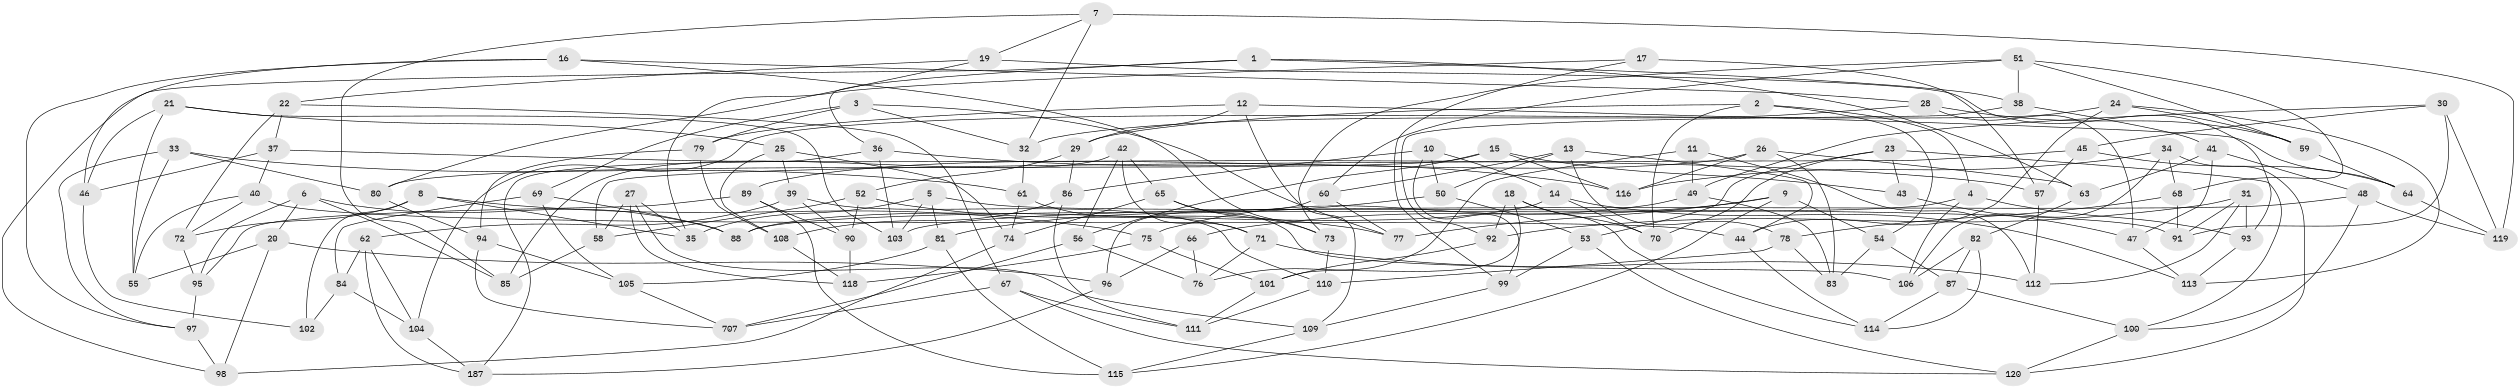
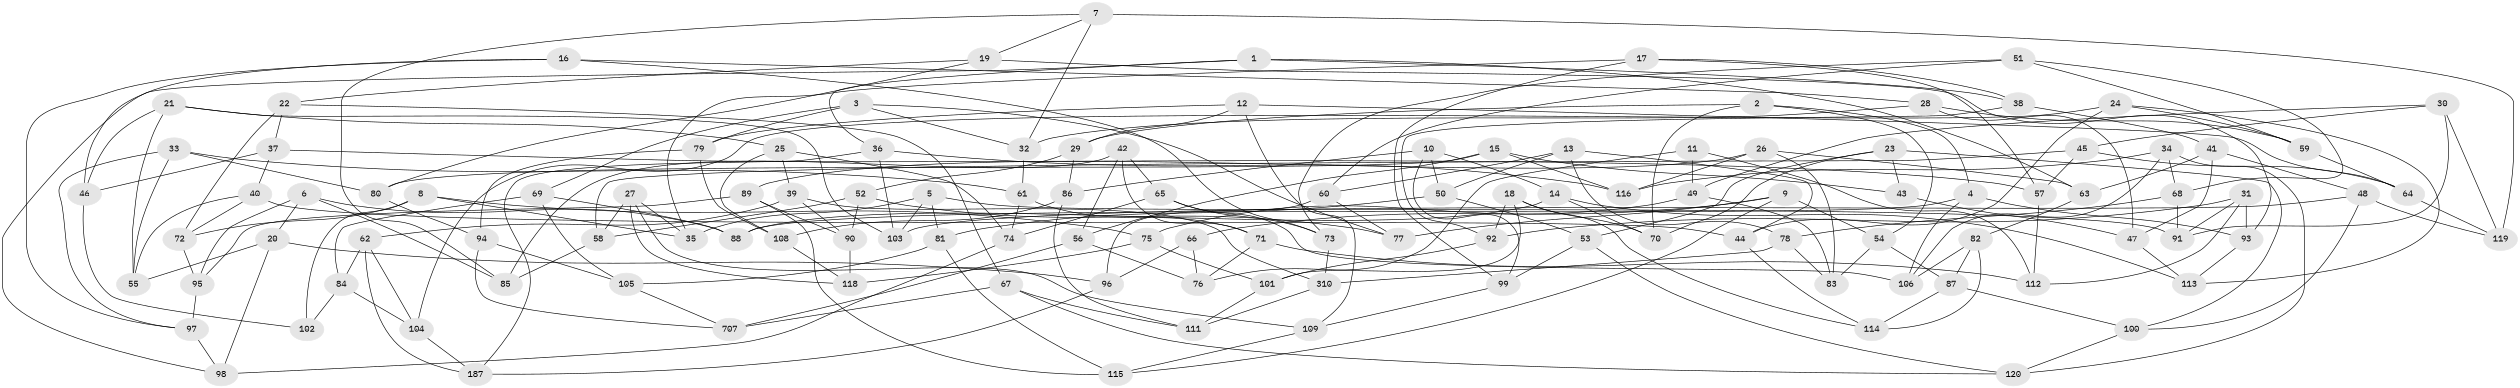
edge "51" -- "38": now "17" -- "38"
node "110": label "110" -> "310"
